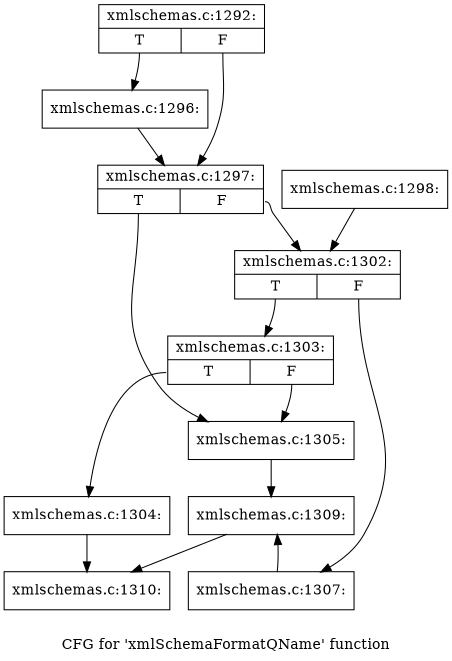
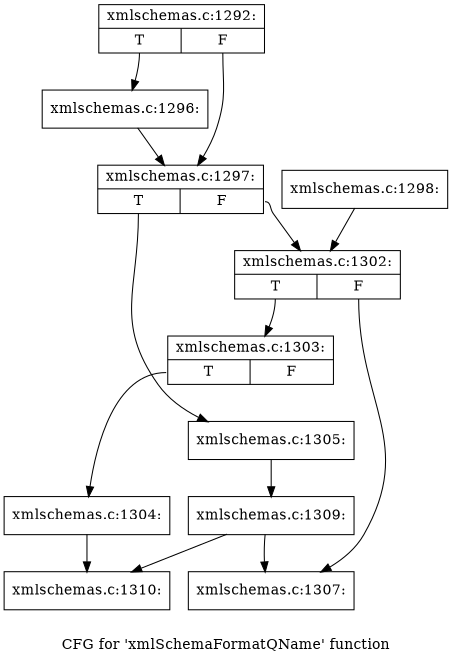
edge "xmlschemas.c:1303:" -> "xmlschemas.c:1305:": removed
edge "xmlschemas.c:1307:" -> "xmlschemas.c:1309:": reversed
